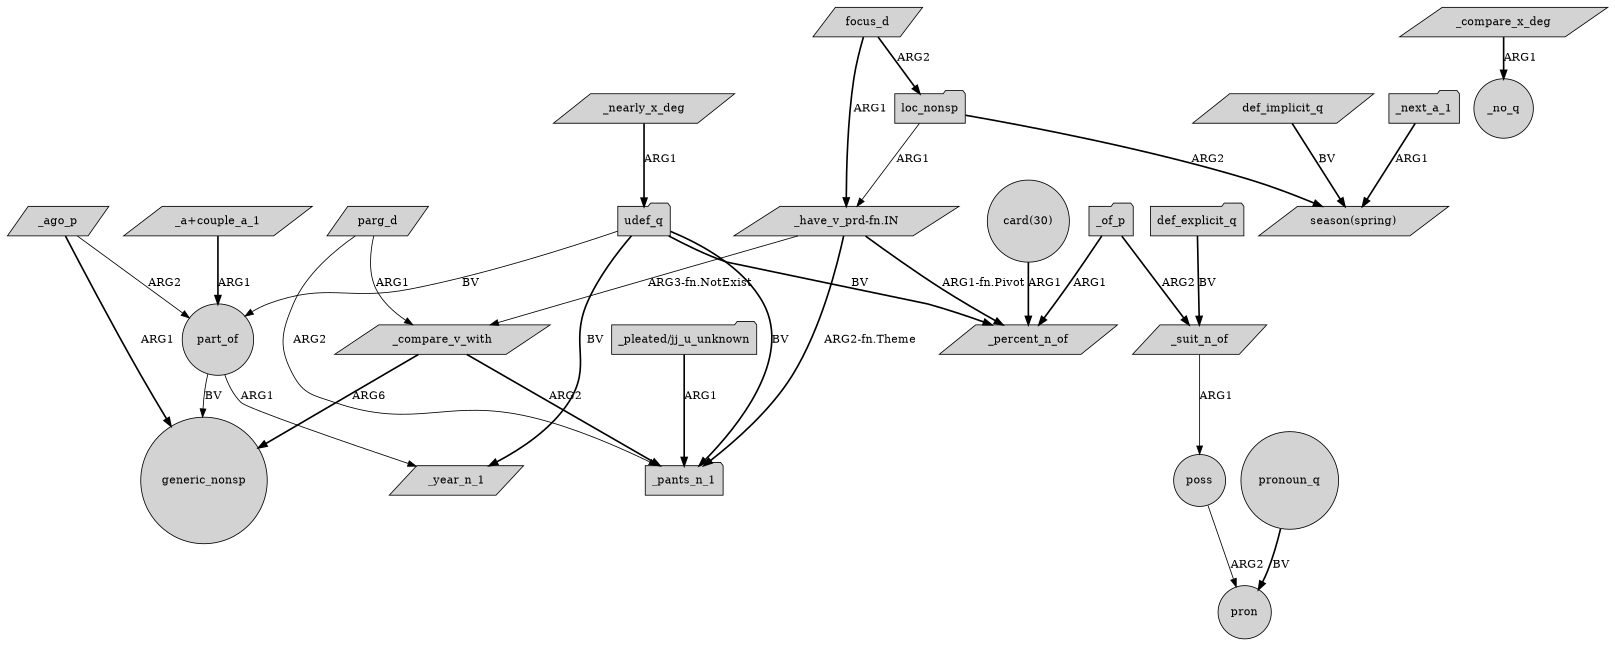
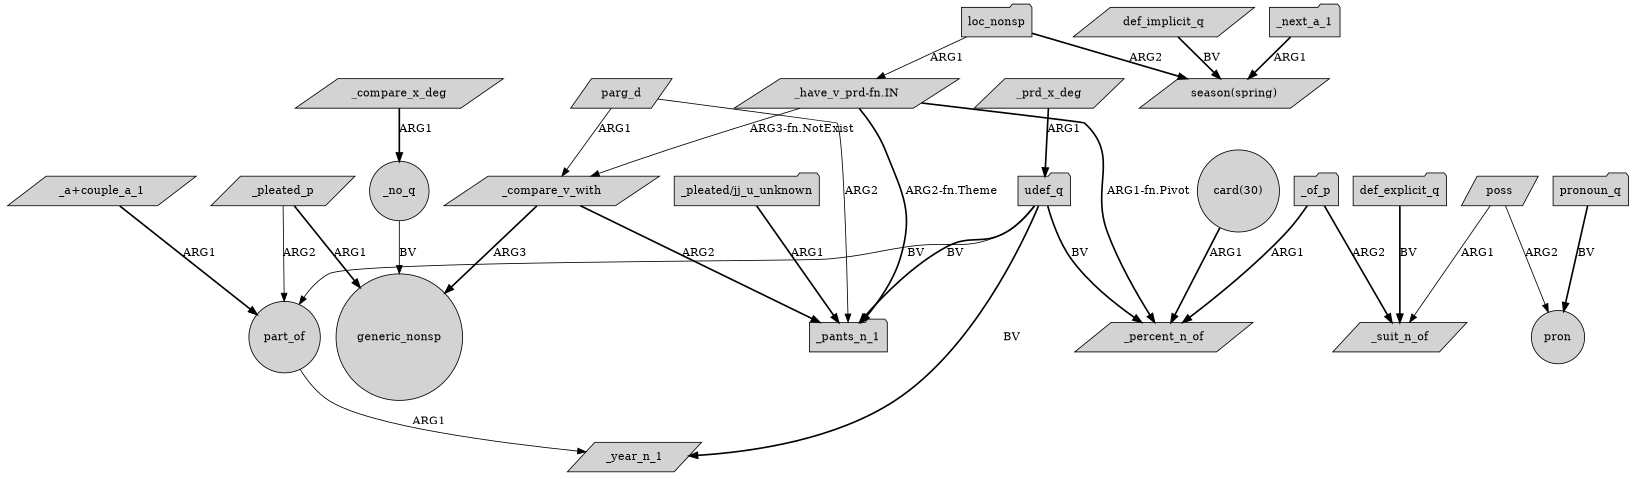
node "focus_d": removed
node "_nearly_x_deg": label "_nearly_x_deg" -> "_prd_x_deg"
node "_ago_p": label "_ago_p" -> "_pleated_p"
edge "part_of" -> "generic_nonsp": now "_no_q" -> "generic_nonsp"
edge "_compare_v_with" -> "generic_nonsp": label "ARG6" -> "ARG3"
edge "_suit_n_of" -> "poss": reversed
node "poss": shape circle -> parallelogram
node "pronoun_q": shape circle -> folder
